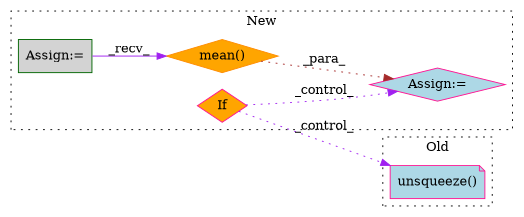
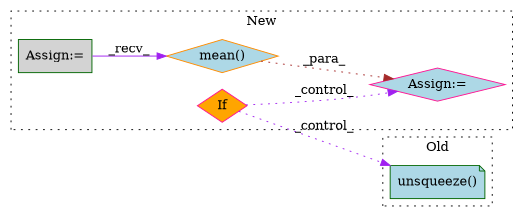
node "mean()": fillcolor orange -> lightblue
node "unsqueeze()": color deeppink -> darkgreen
